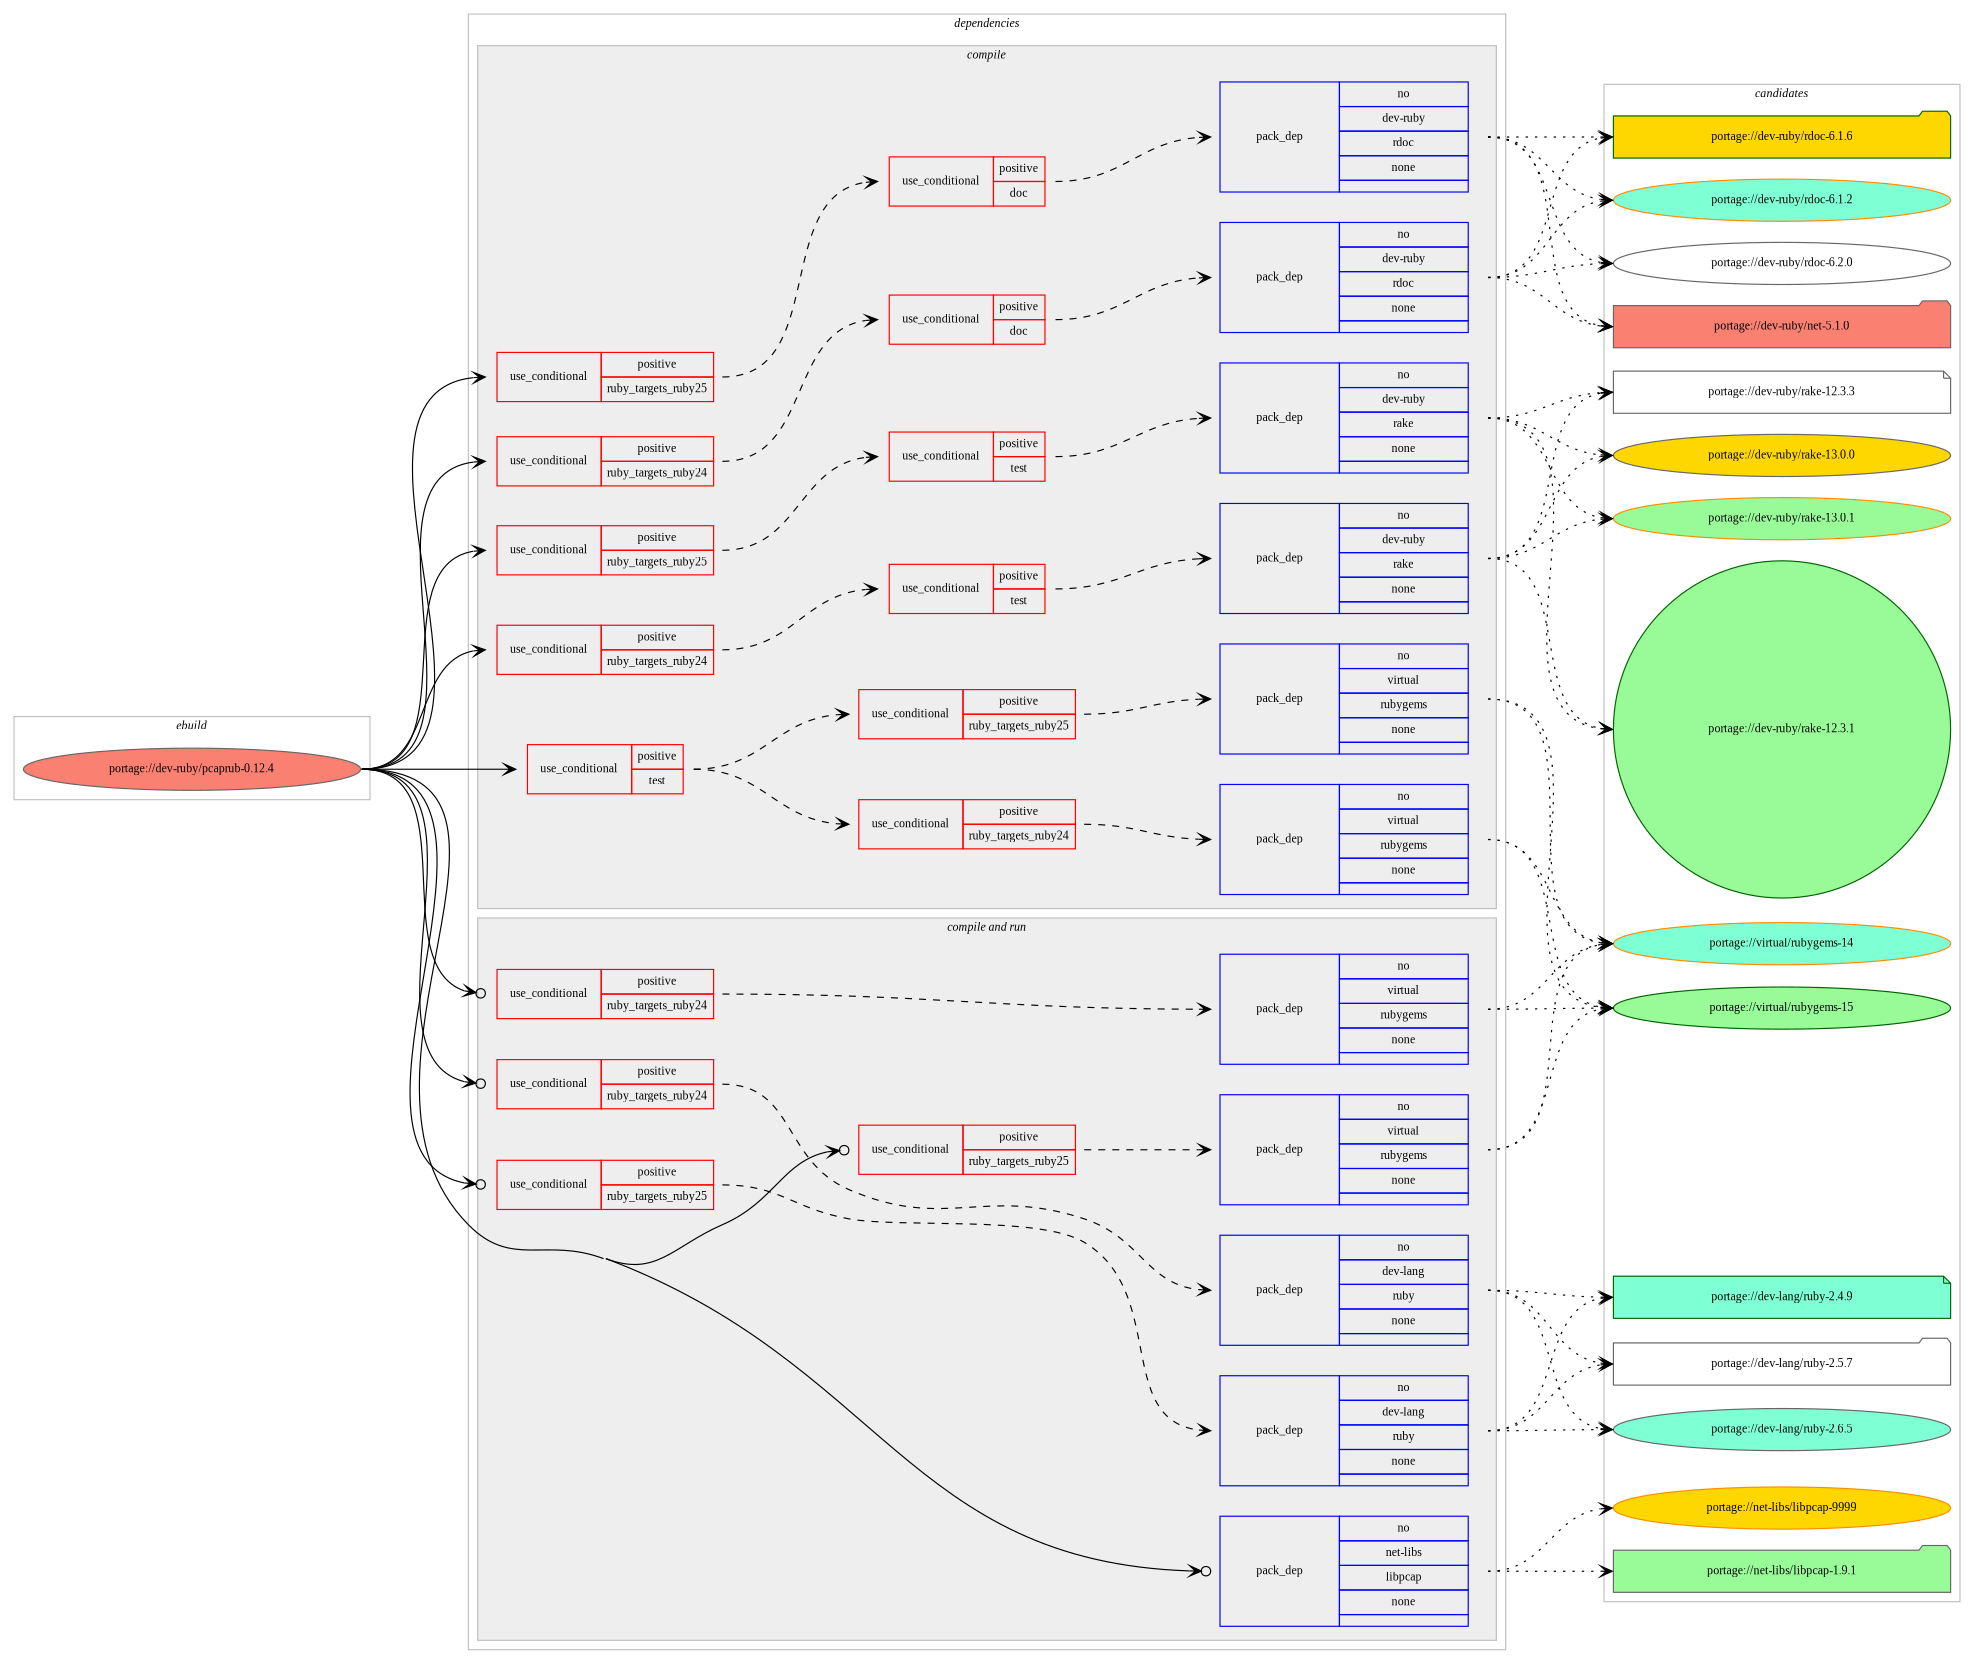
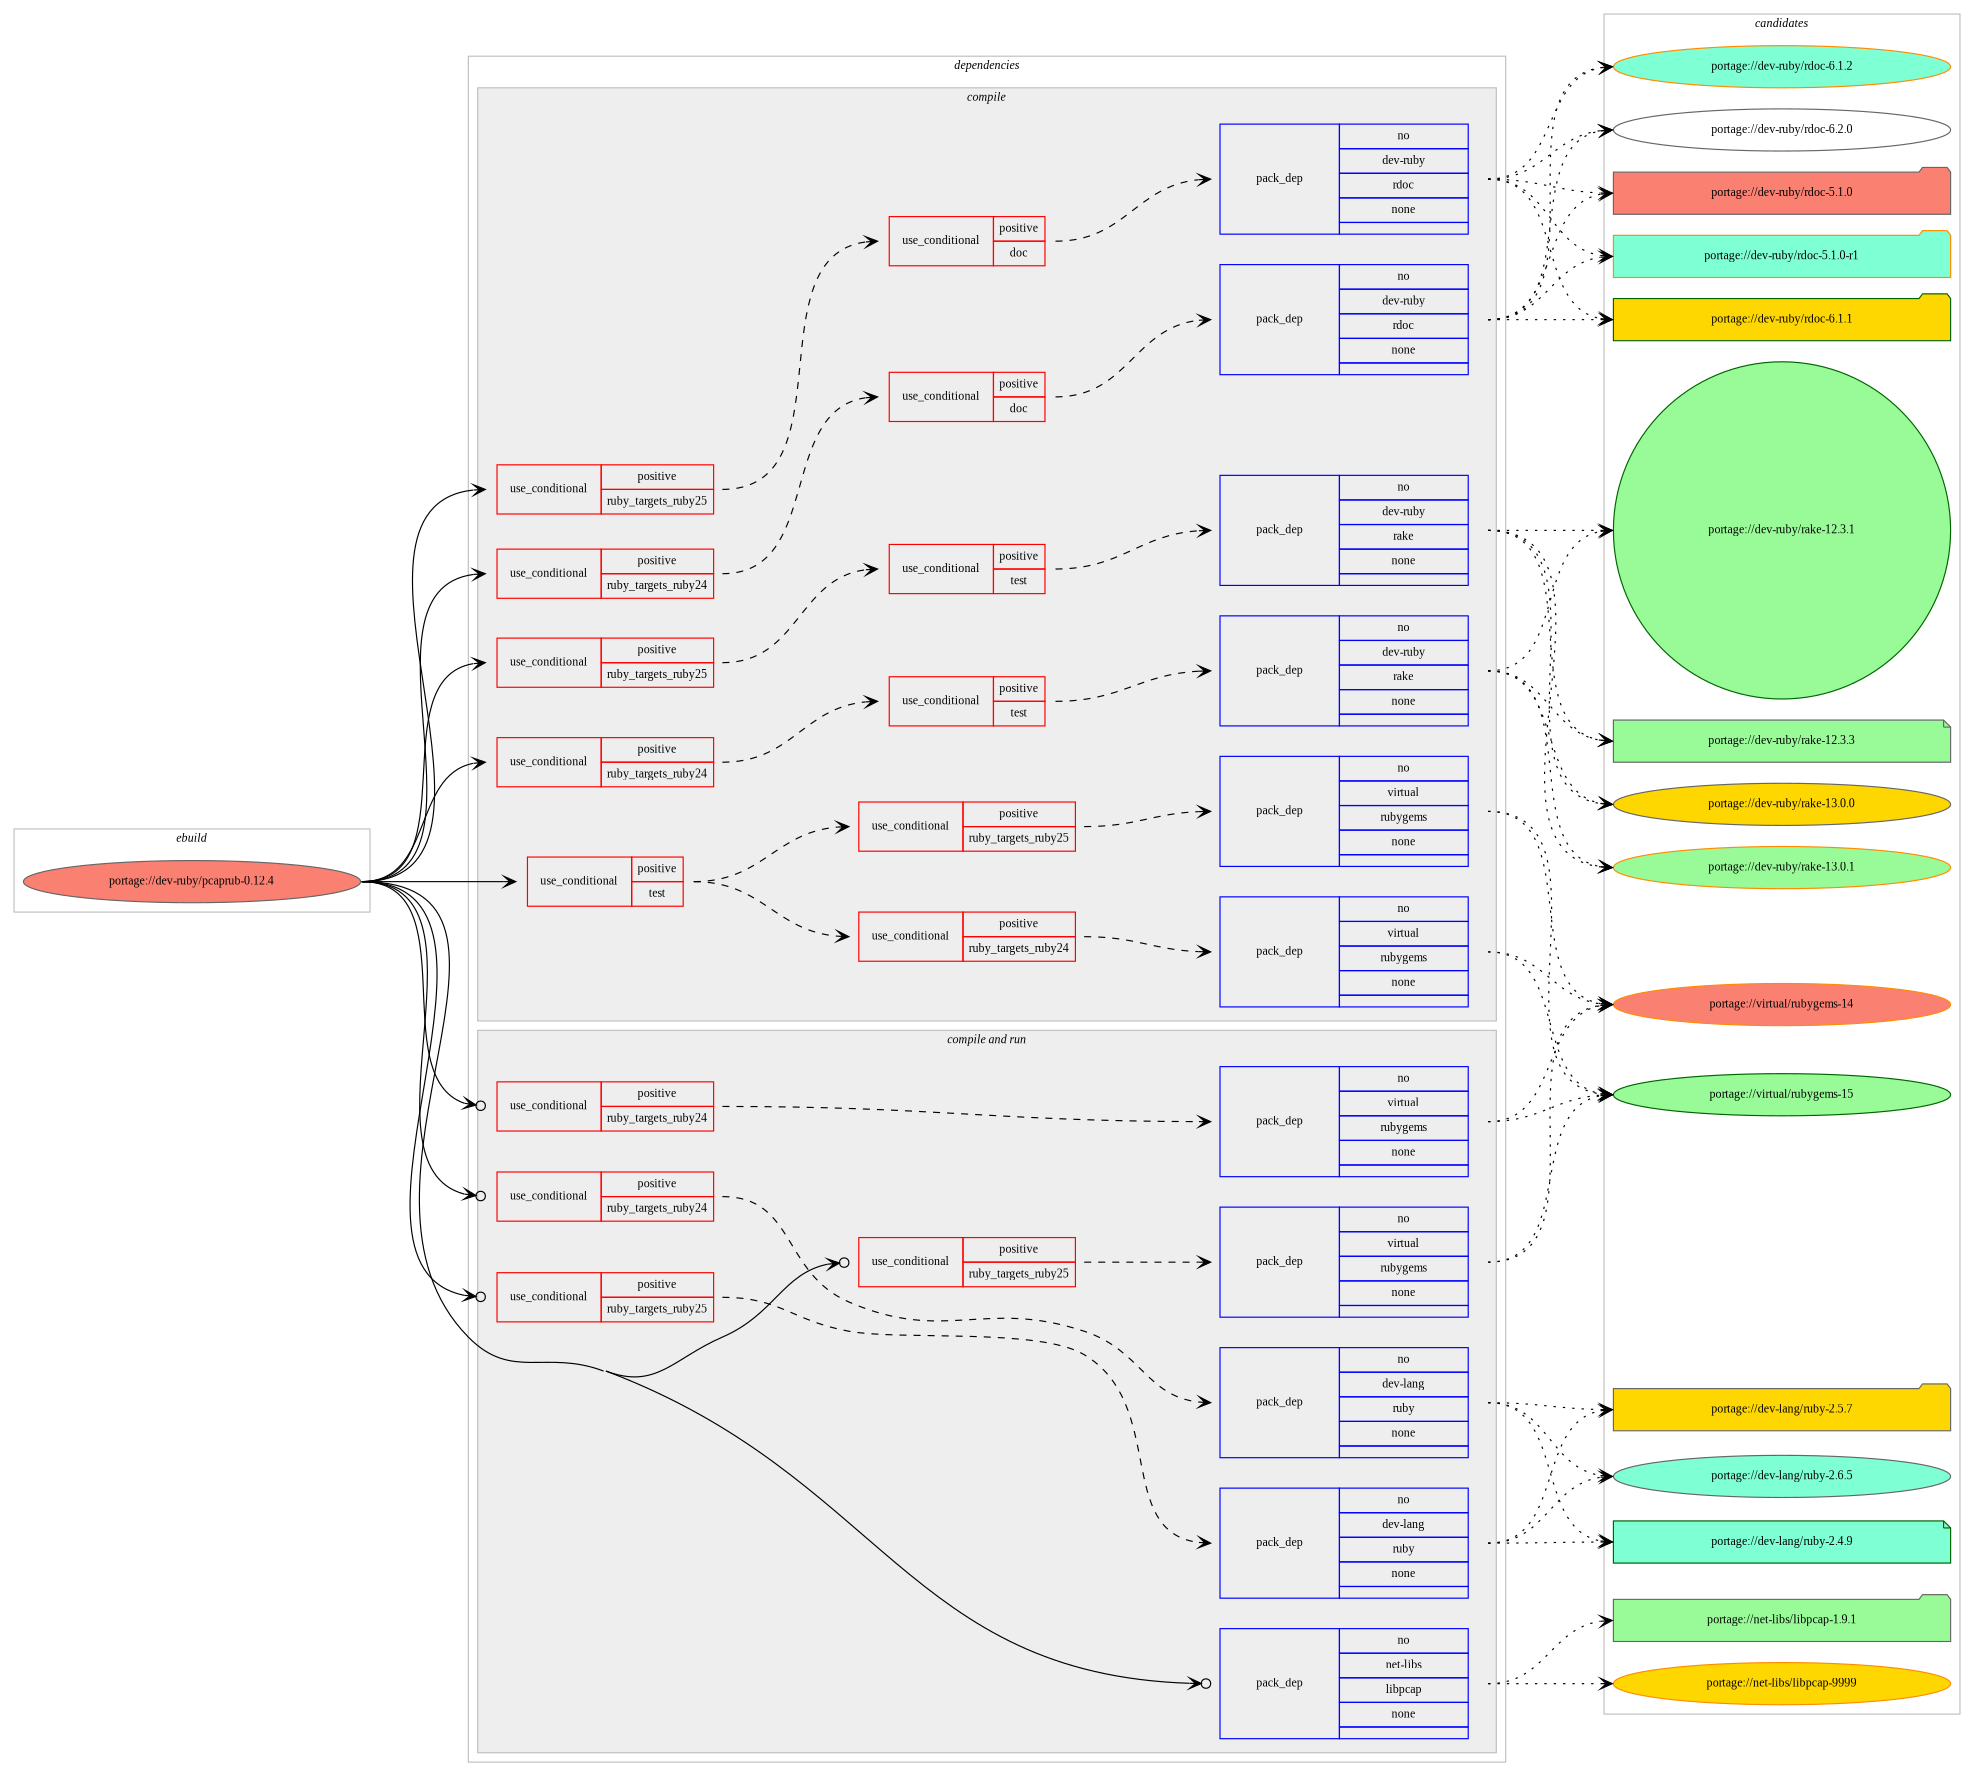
node "portage://dev-ruby/rdoc-6.1.6": label "portage://dev-ruby/rdoc-6.1.6" -> "portage://dev-ruby/rdoc-6.1.1"
node "portage://dev-ruby/rdoc-5.1.0-r1": added
node "portage://dev-ruby/net-5.1.0": label "portage://dev-ruby/net-5.1.0" -> "portage://dev-ruby/rdoc-5.1.0"
node "portage://dev-ruby/rake-12.3.3": fillcolor white -> palegreen
node "portage://virtual/rubygems-14": fillcolor aquamarine -> salmon
node "portage://dev-lang/ruby-2.5.7": fillcolor white -> gold
